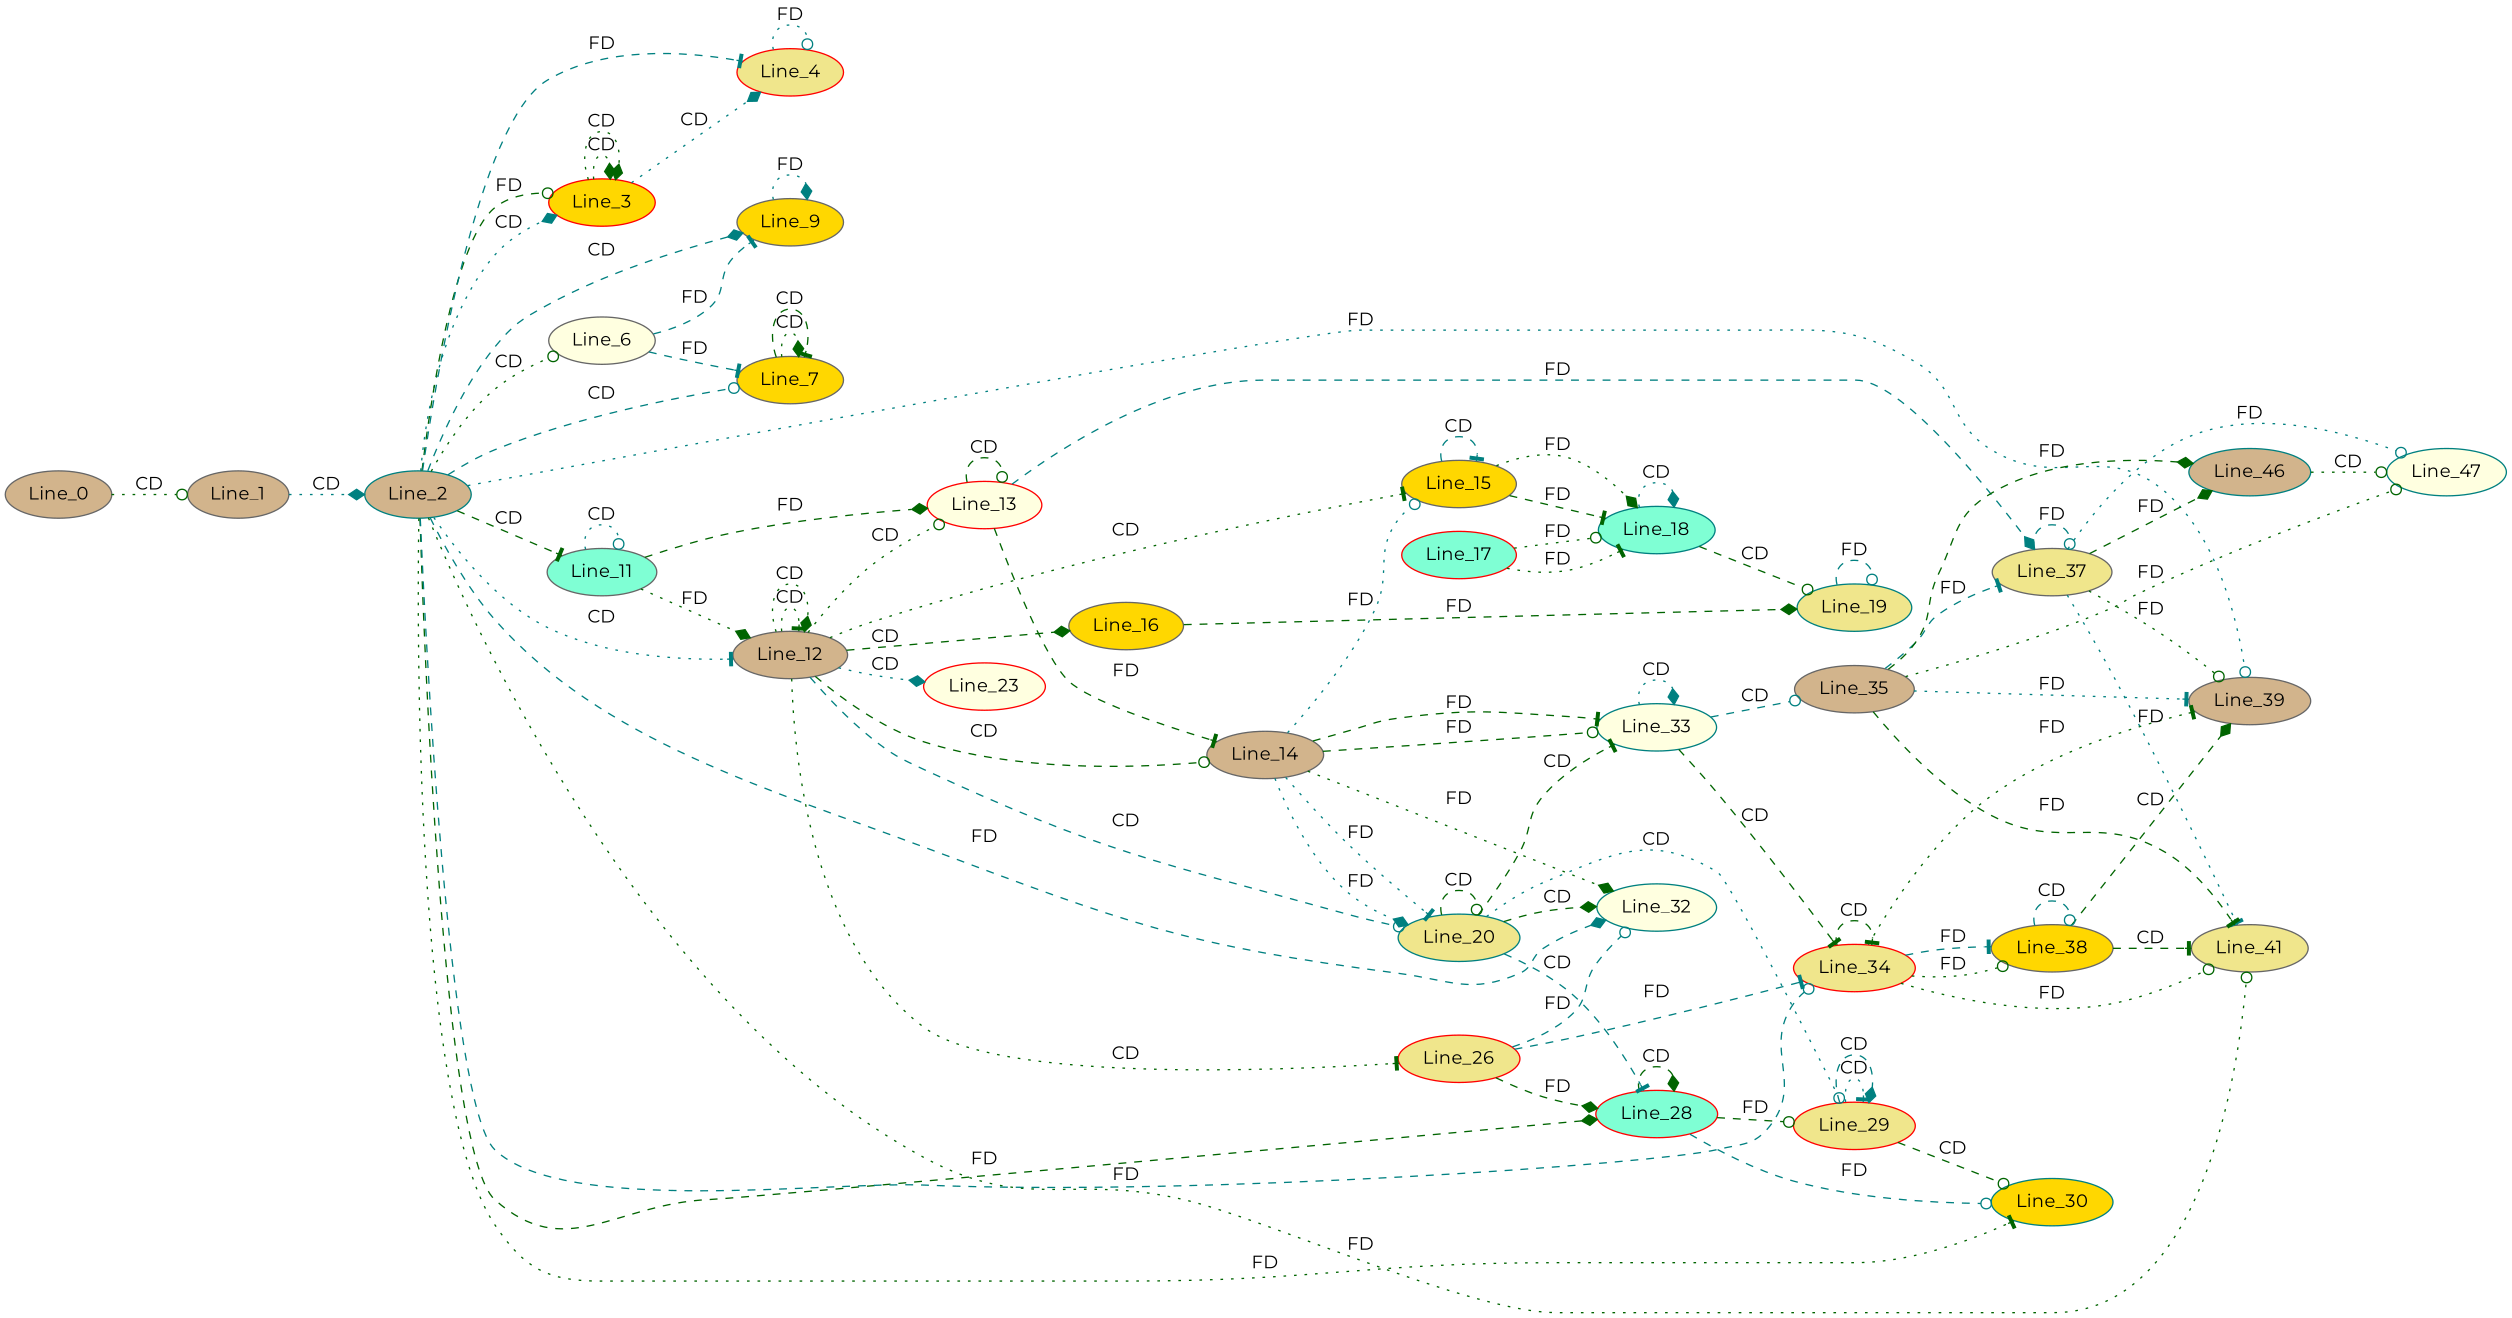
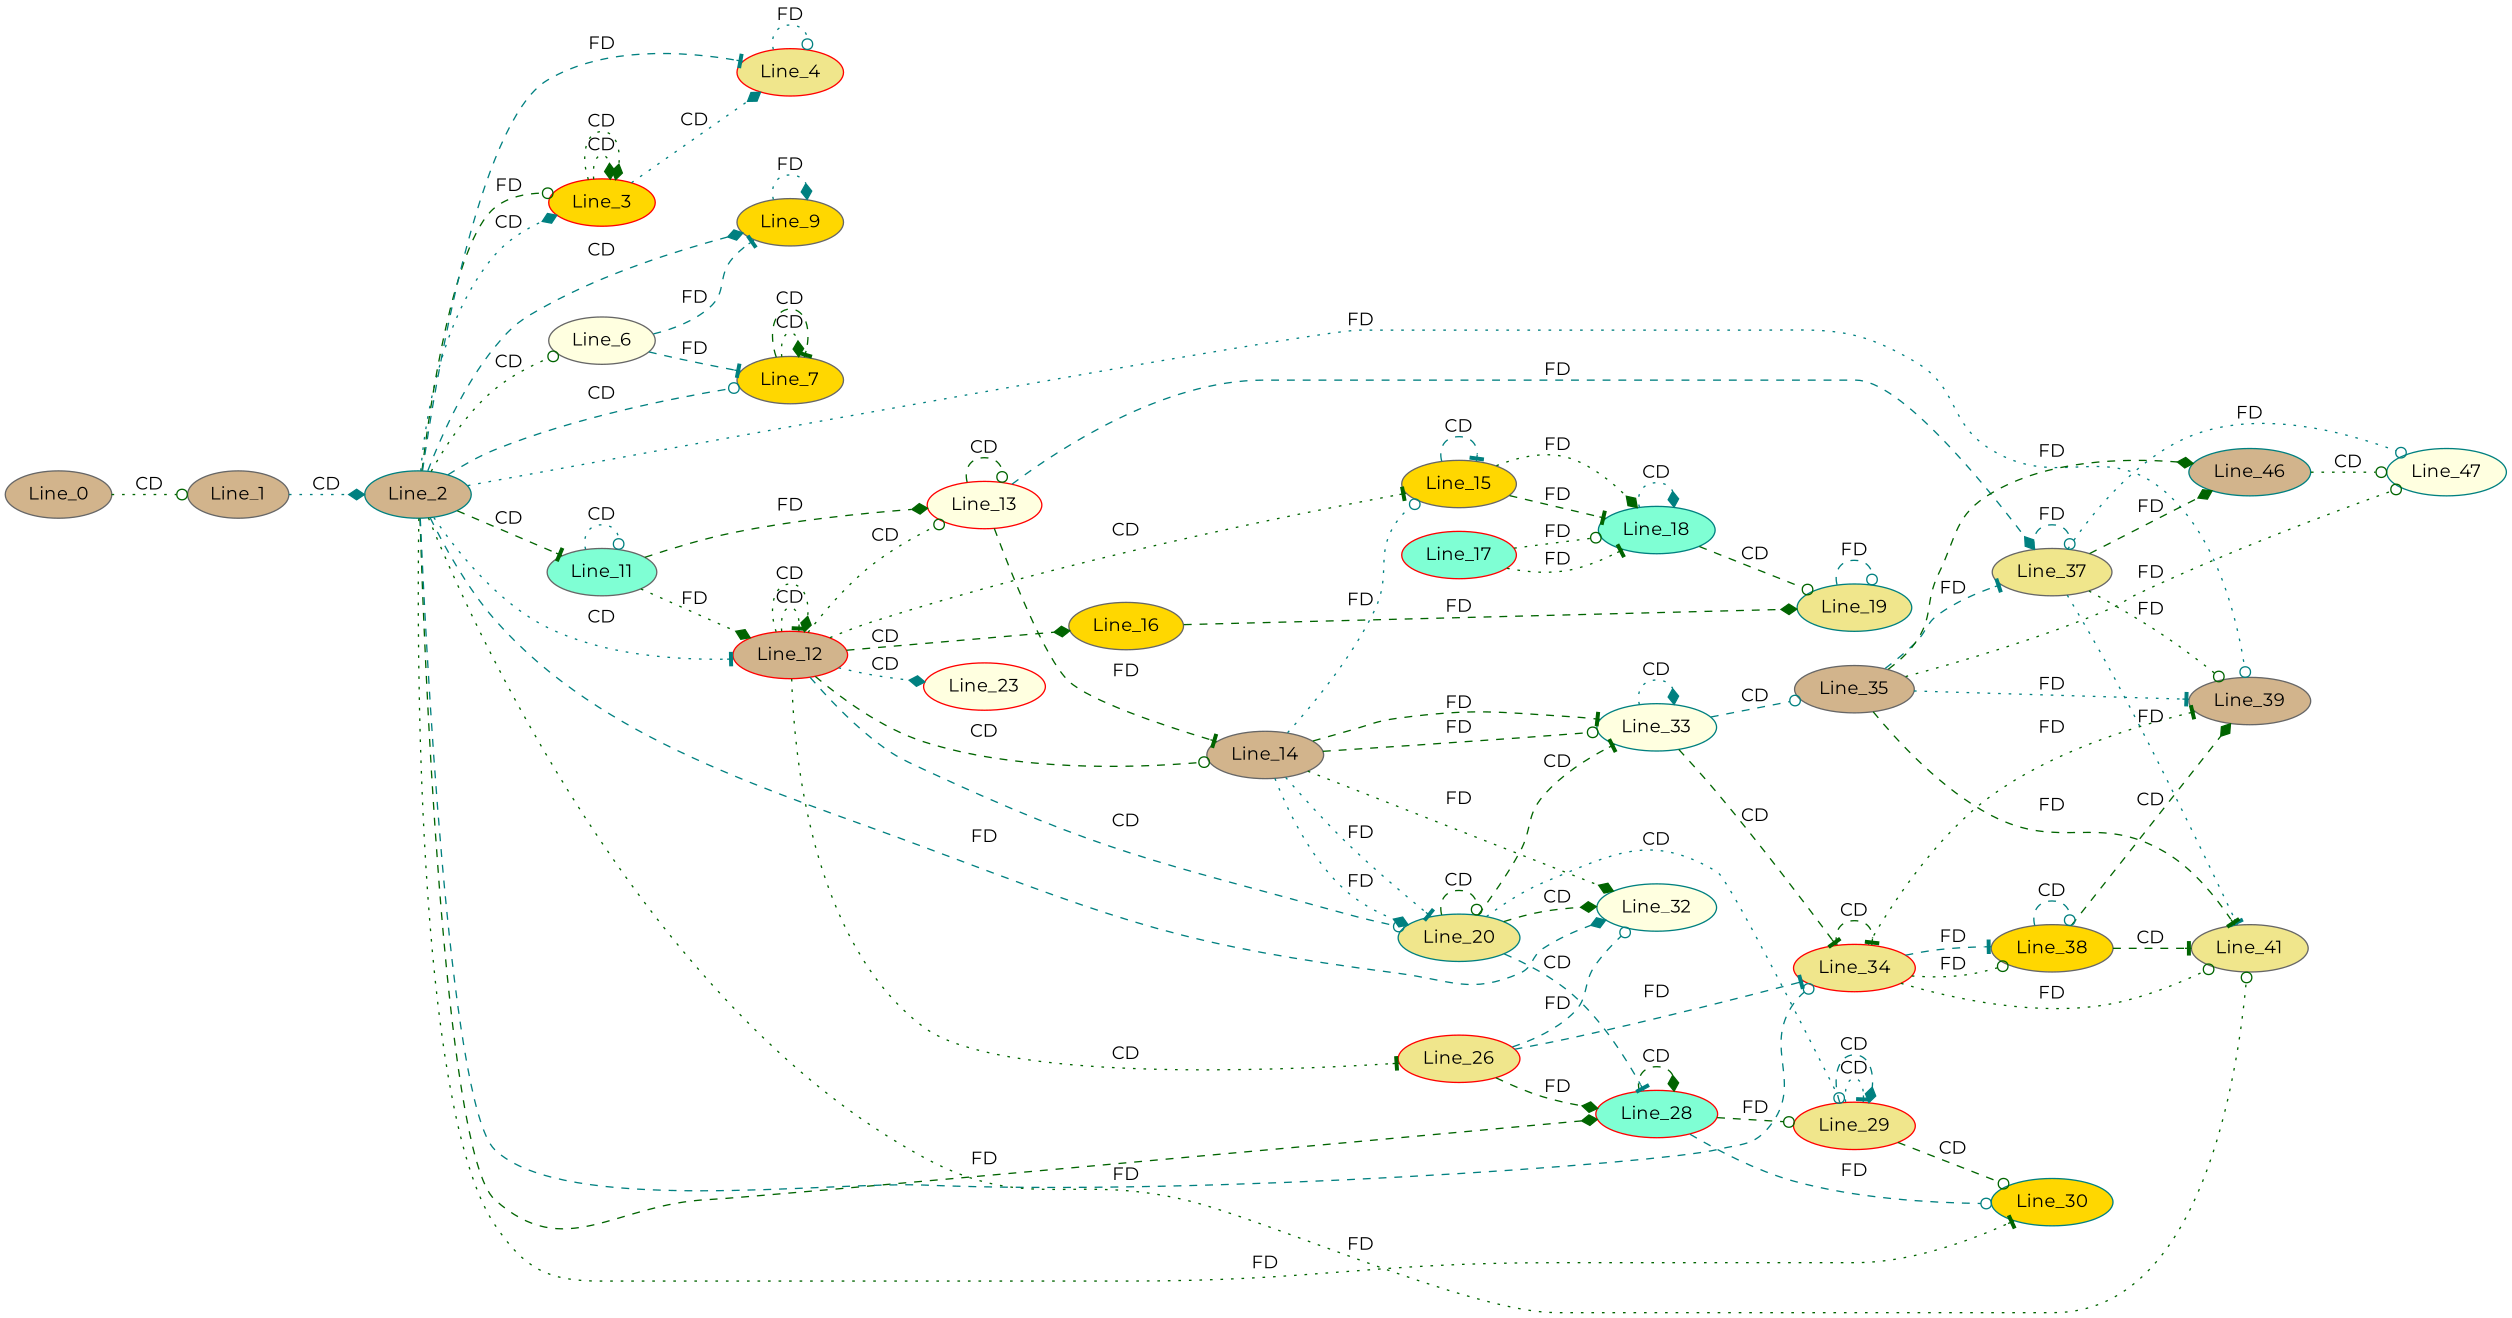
node "Line_12": color gray40 -> red
